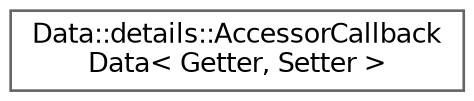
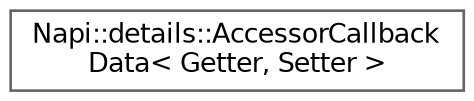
node "Data::details::AccessorCallback Data< Getter, Setter >": label "Data::details::AccessorCallback Data< Getter, Setter >" -> "Napi::details::AccessorCallback Data< Getter, Setter >"
